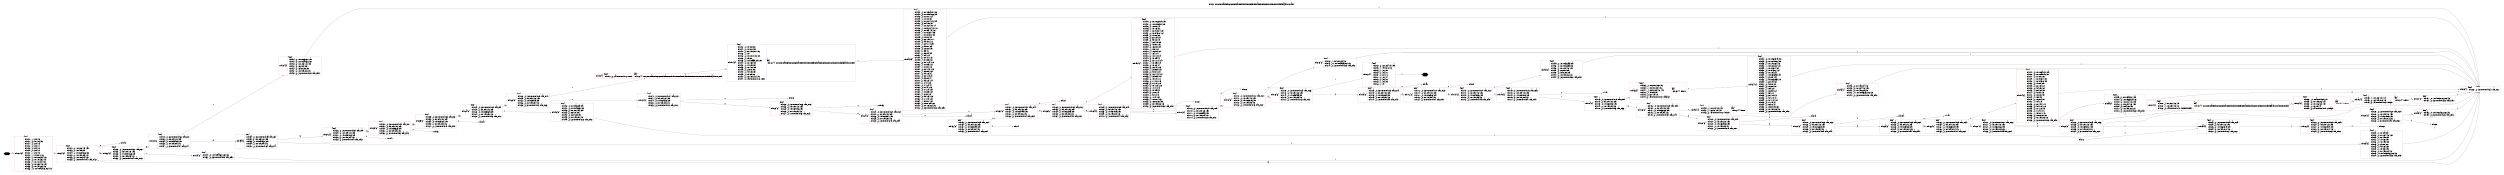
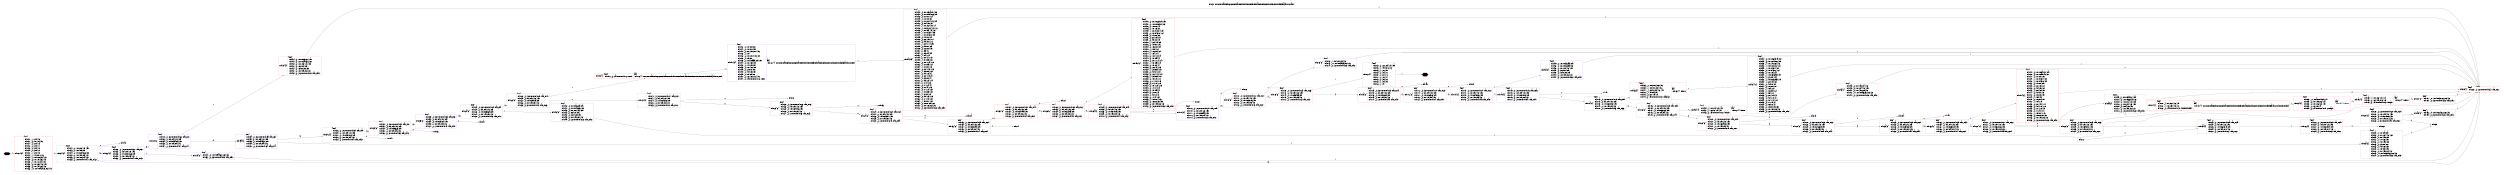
edge "0x40167a [28]" -> "0x4016b2 [28]": now "0x40167a [28]" -> "0x401696 [28]"
edge "0x401c5a [36]" -> "0x4022c2 [5]": now "0x401c5a [36]" -> "0x4018fe"
